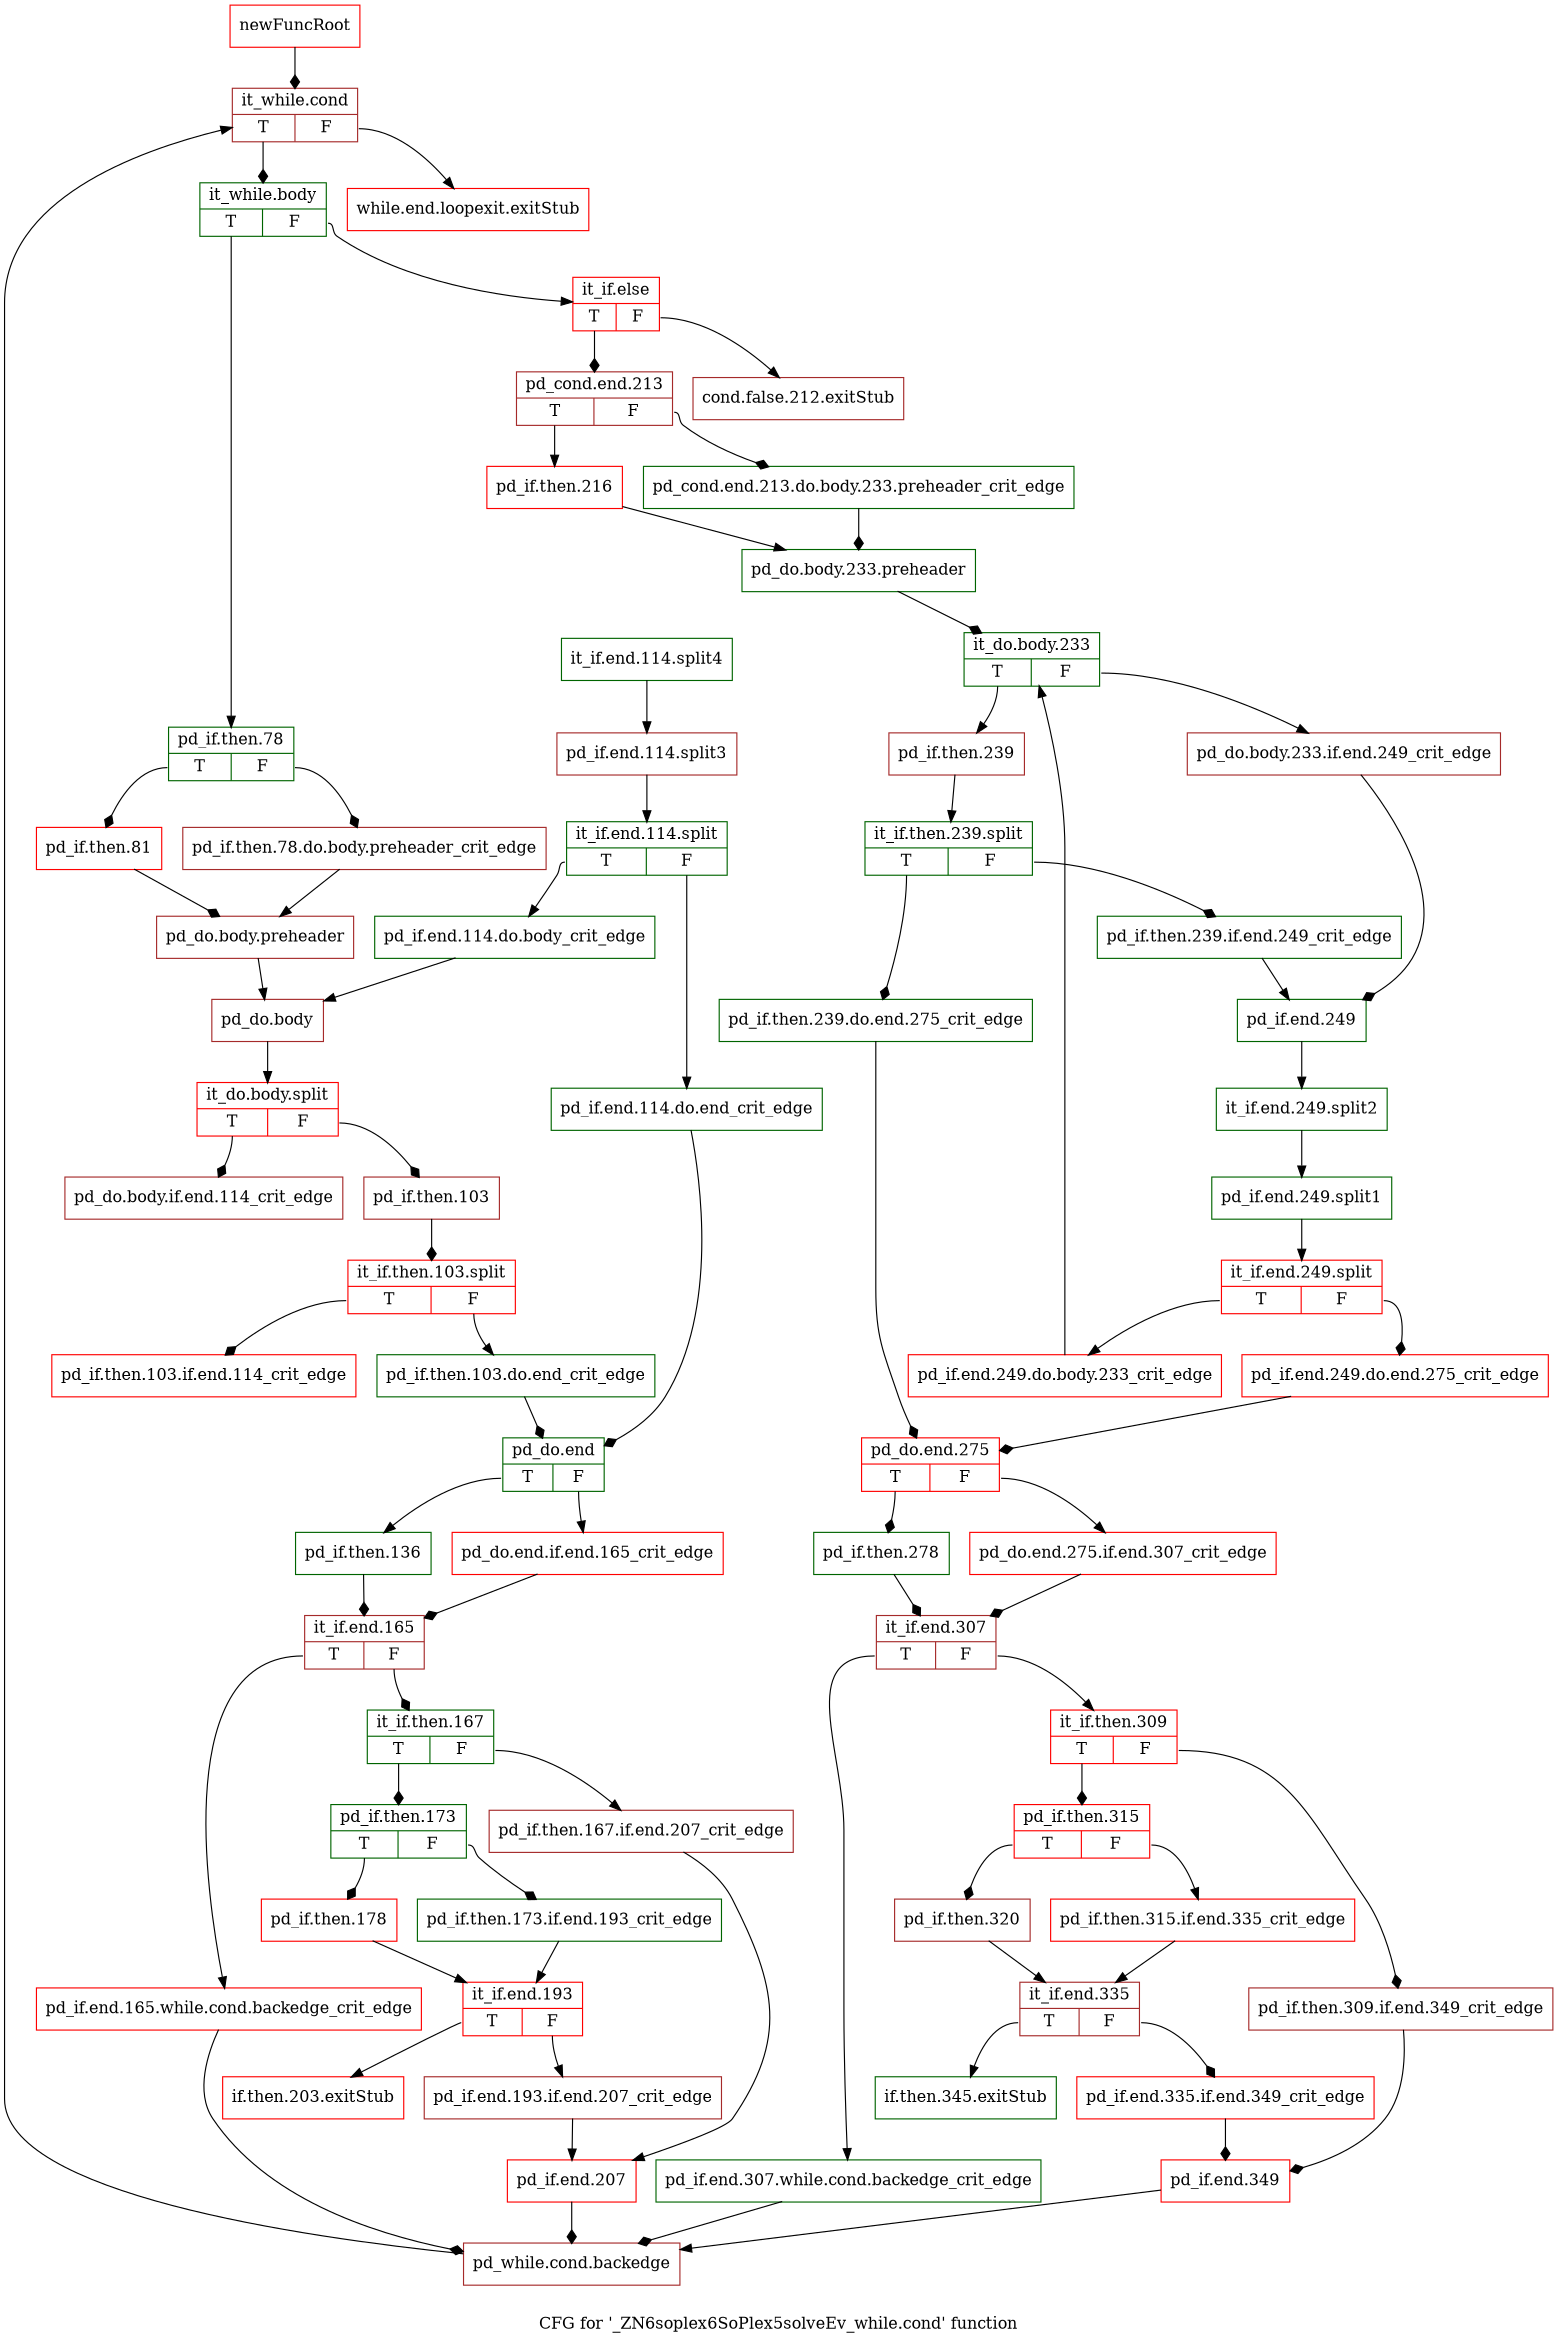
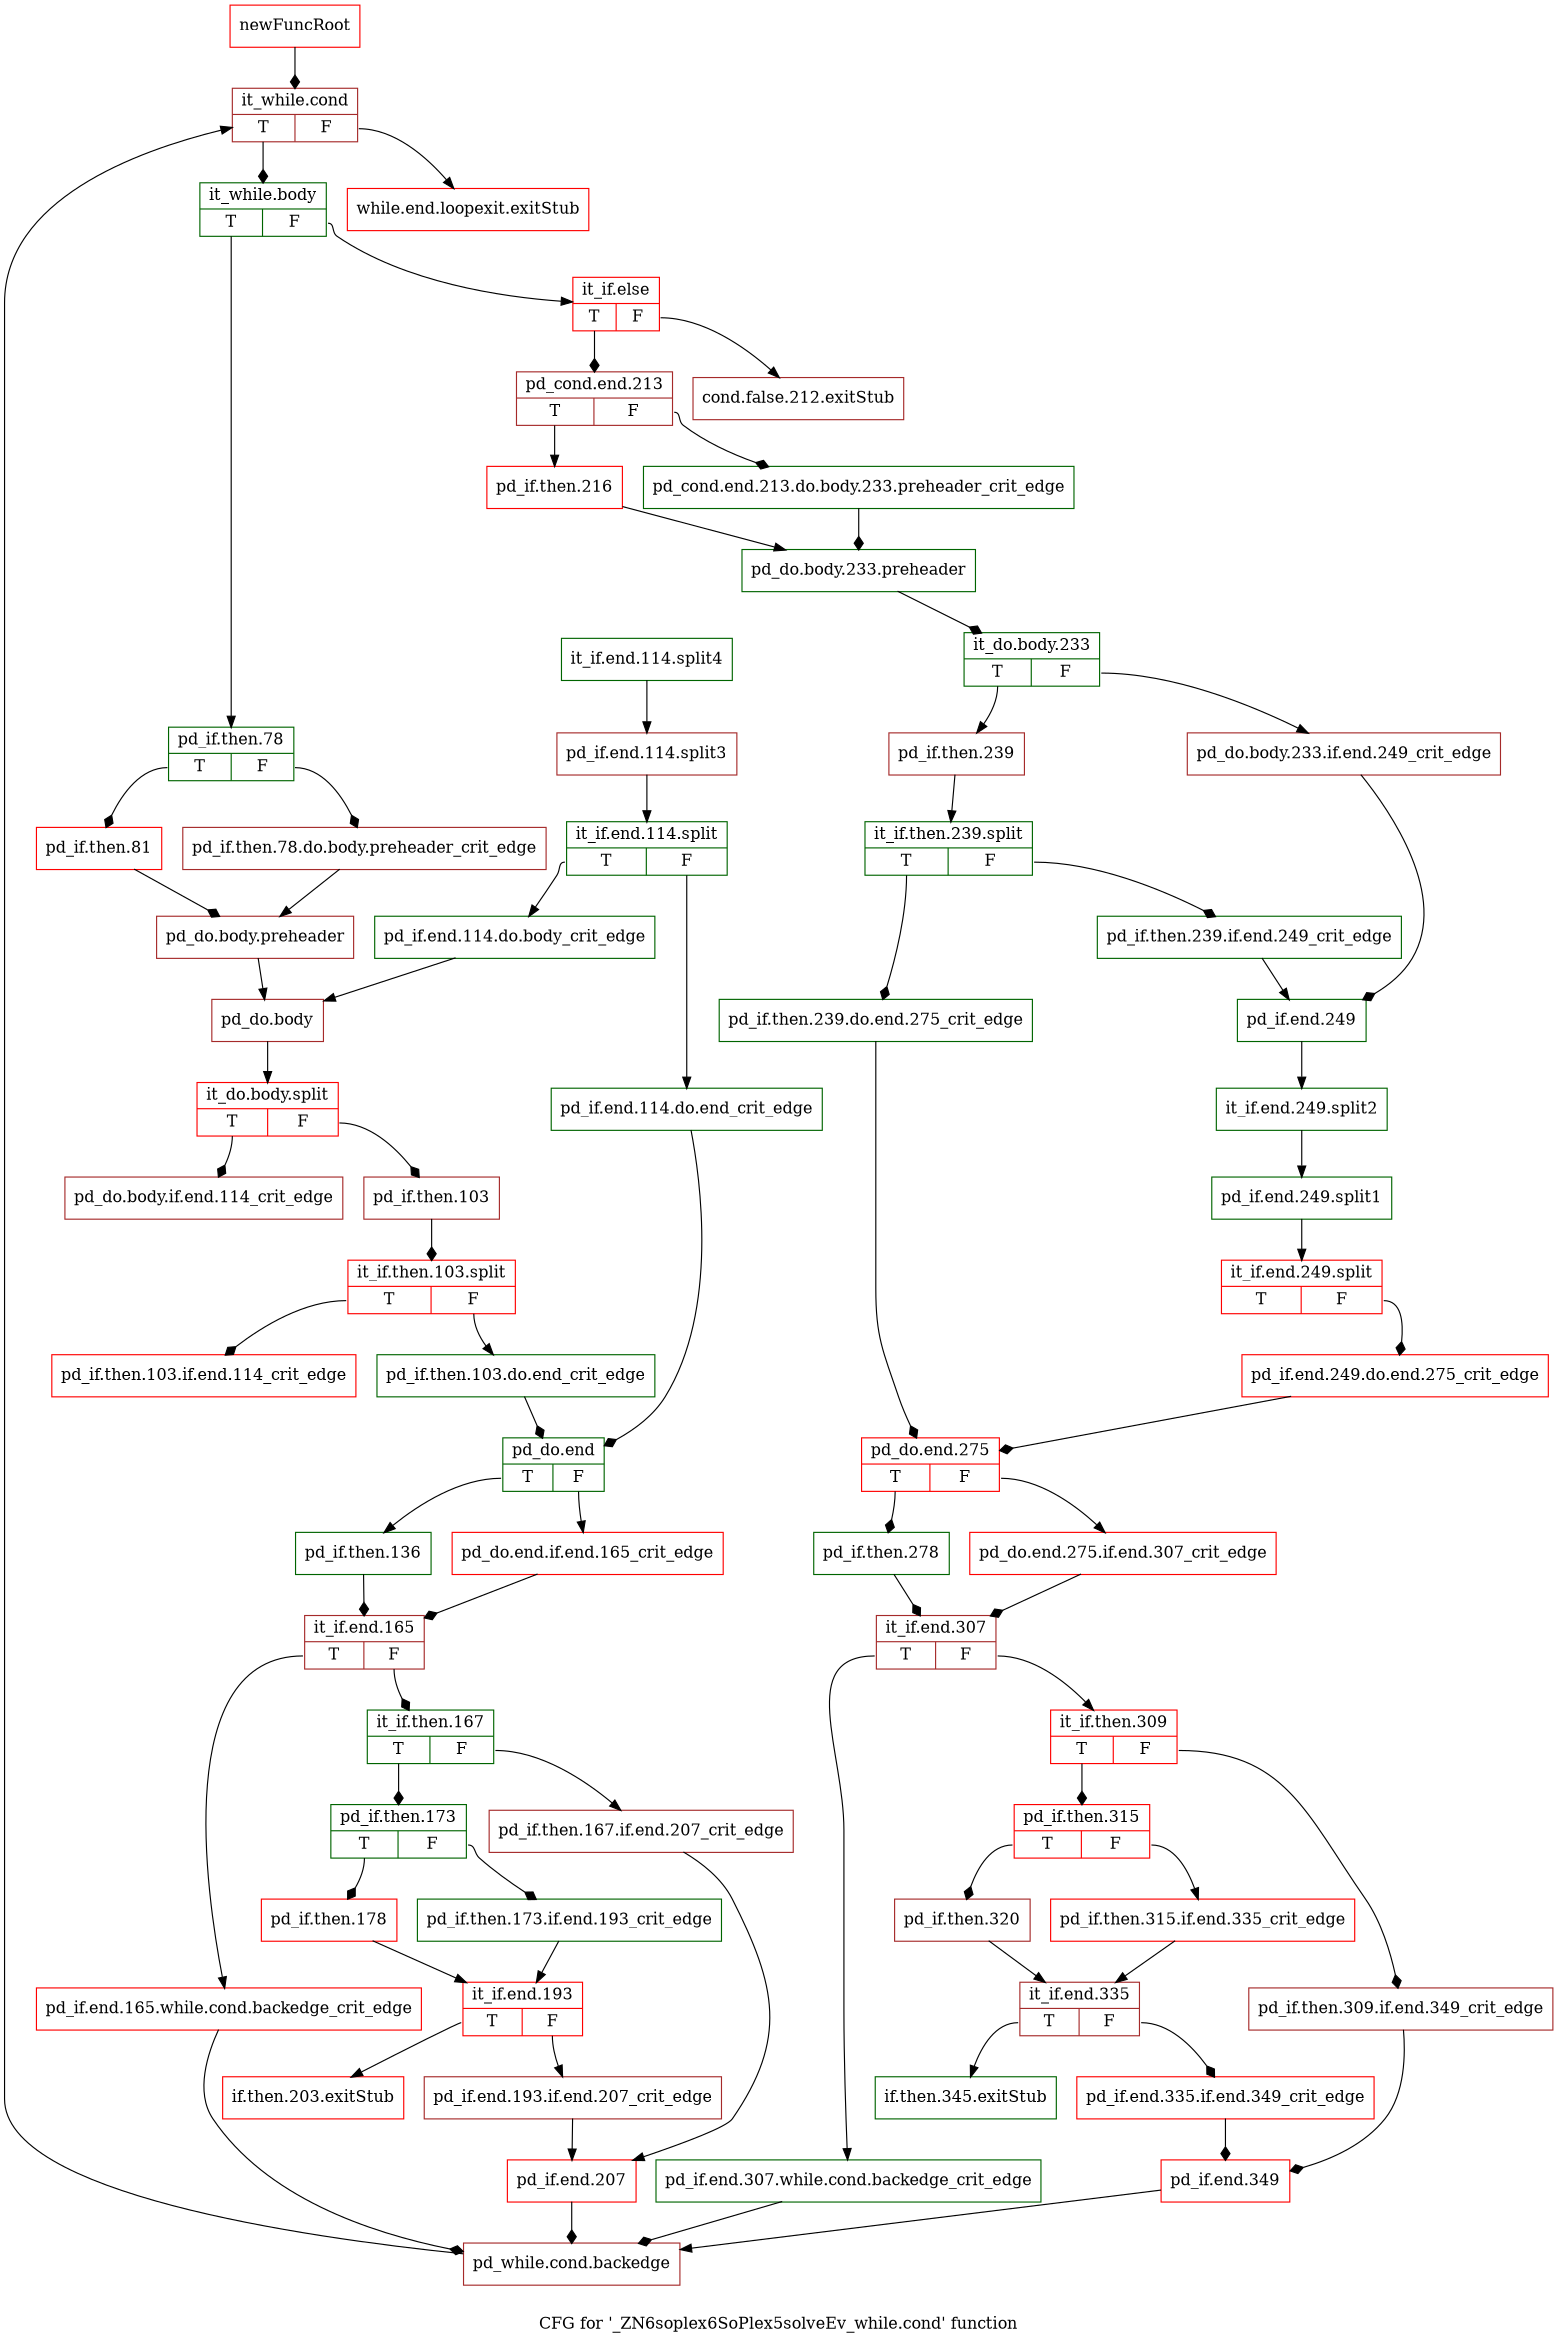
node "pd_if.end.249.do.body.233_crit_edge": removed
